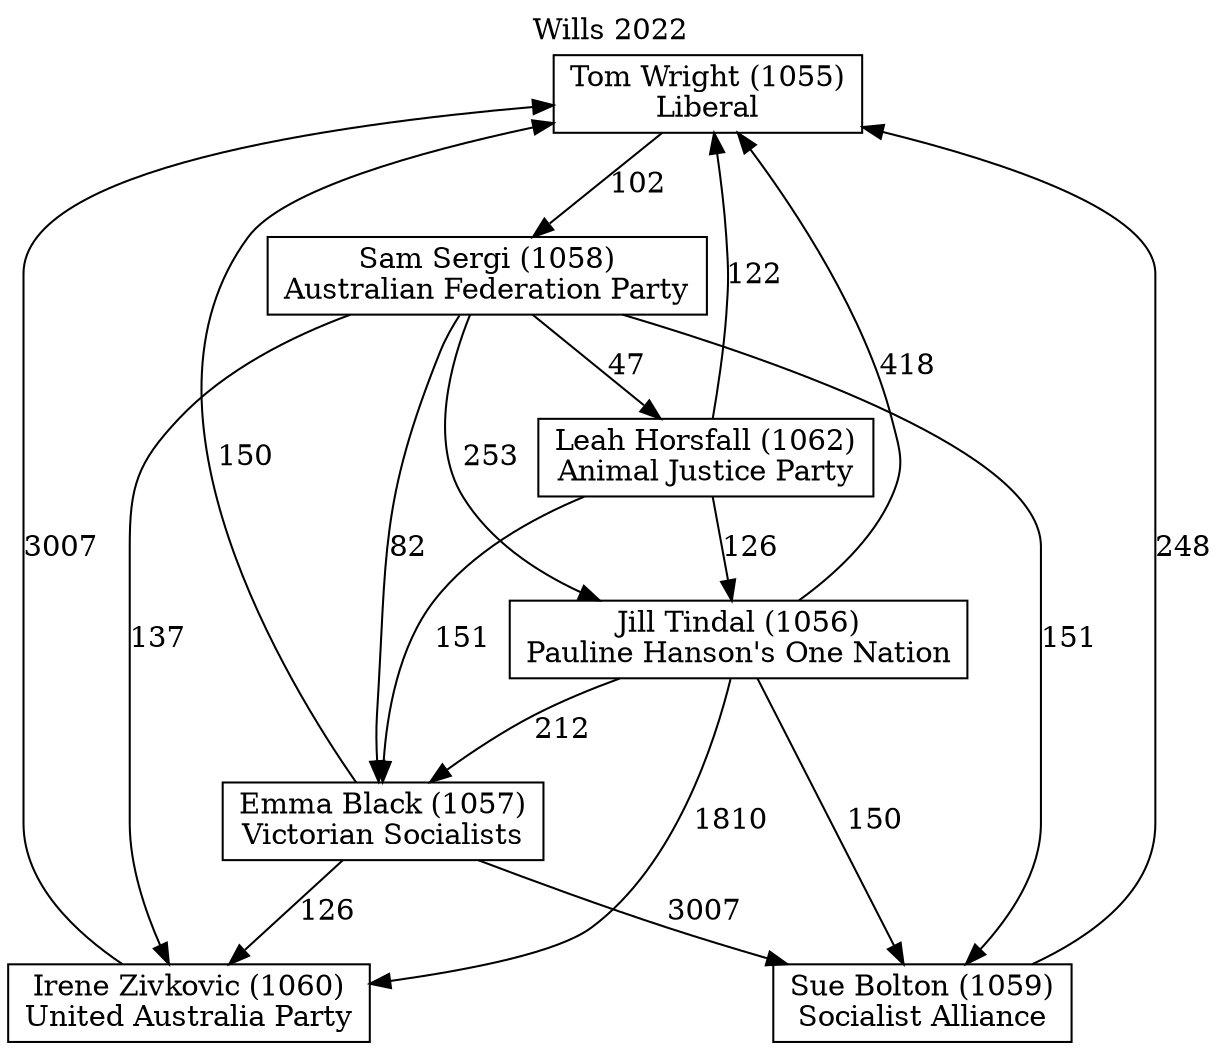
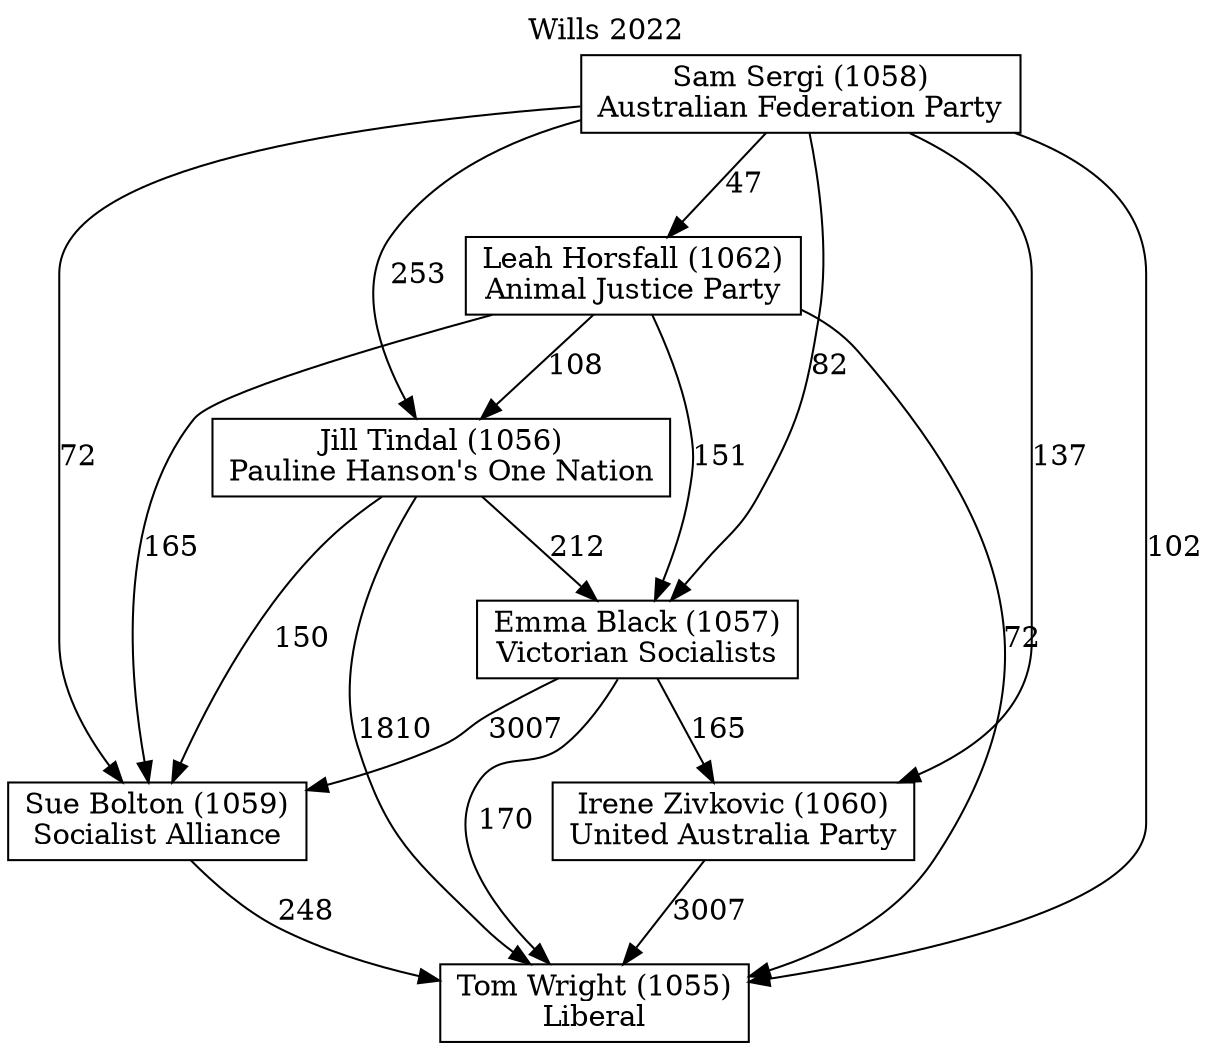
edge "Tom Wright (1055) Liberal" -> "Sam Sergi (1058) Australian Federation Party": reversed
edge "Leah Horsfall (1062) Animal Justice Party" -> "Tom Wright (1055) Liberal": label "122" -> "72"
edge "Jill Tindal (1056) Pauline Hanson's One Nation" -> "Tom Wright (1055) Liberal": label "418" -> "1810"
edge "Leah Horsfall (1062) Animal Justice Party" -> "Sue Bolton (1059) Socialist Alliance": added, label "165"
edge "Emma Black (1057) Victorian Socialists" -> "Tom Wright (1055) Liberal": label "150" -> "170"
edge "Leah Horsfall (1062) Animal Justice Party" -> "Jill Tindal (1056) Pauline Hanson's One Nation": label "126" -> "108"
edge "Sam Sergi (1058) Australian Federation Party" -> "Sue Bolton (1059) Socialist Alliance": label "151" -> "72"
edge "Jill Tindal (1056) Pauline Hanson's One Nation" -> "Irene Zivkovic (1060) United Australia Party": removed, label "1810"
edge "Emma Black (1057) Victorian Socialists" -> "Irene Zivkovic (1060) United Australia Party": label "126" -> "165"
